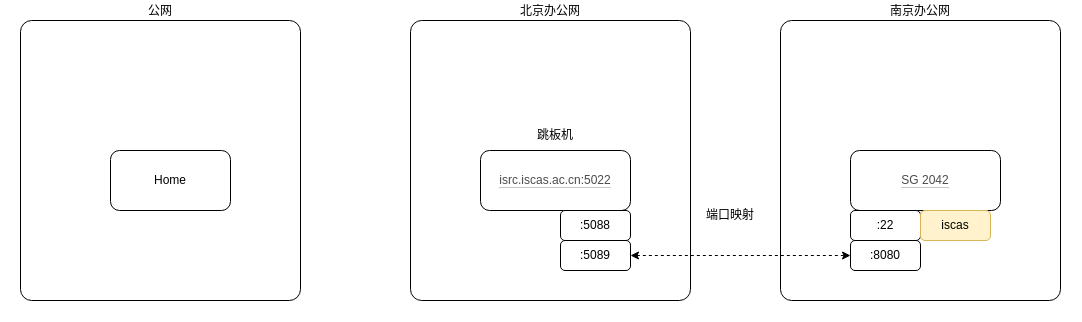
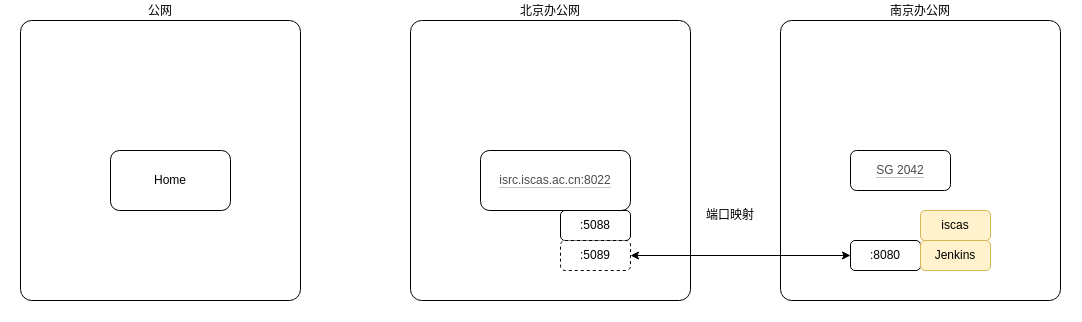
node "跳板机": removed
node "isrc.iscas.ac.cn:5022": label "isrc.iscas.ac.cn:5022" -> "isrc.iscas.ac.cn:8022"
node "SG 2042": size 150x60 -> 100x40
node ":22": removed
node ":5089": style solid -> dashed
edge ":5089" -- ":8080": style dashed -> solid
node "Jenkins": added
